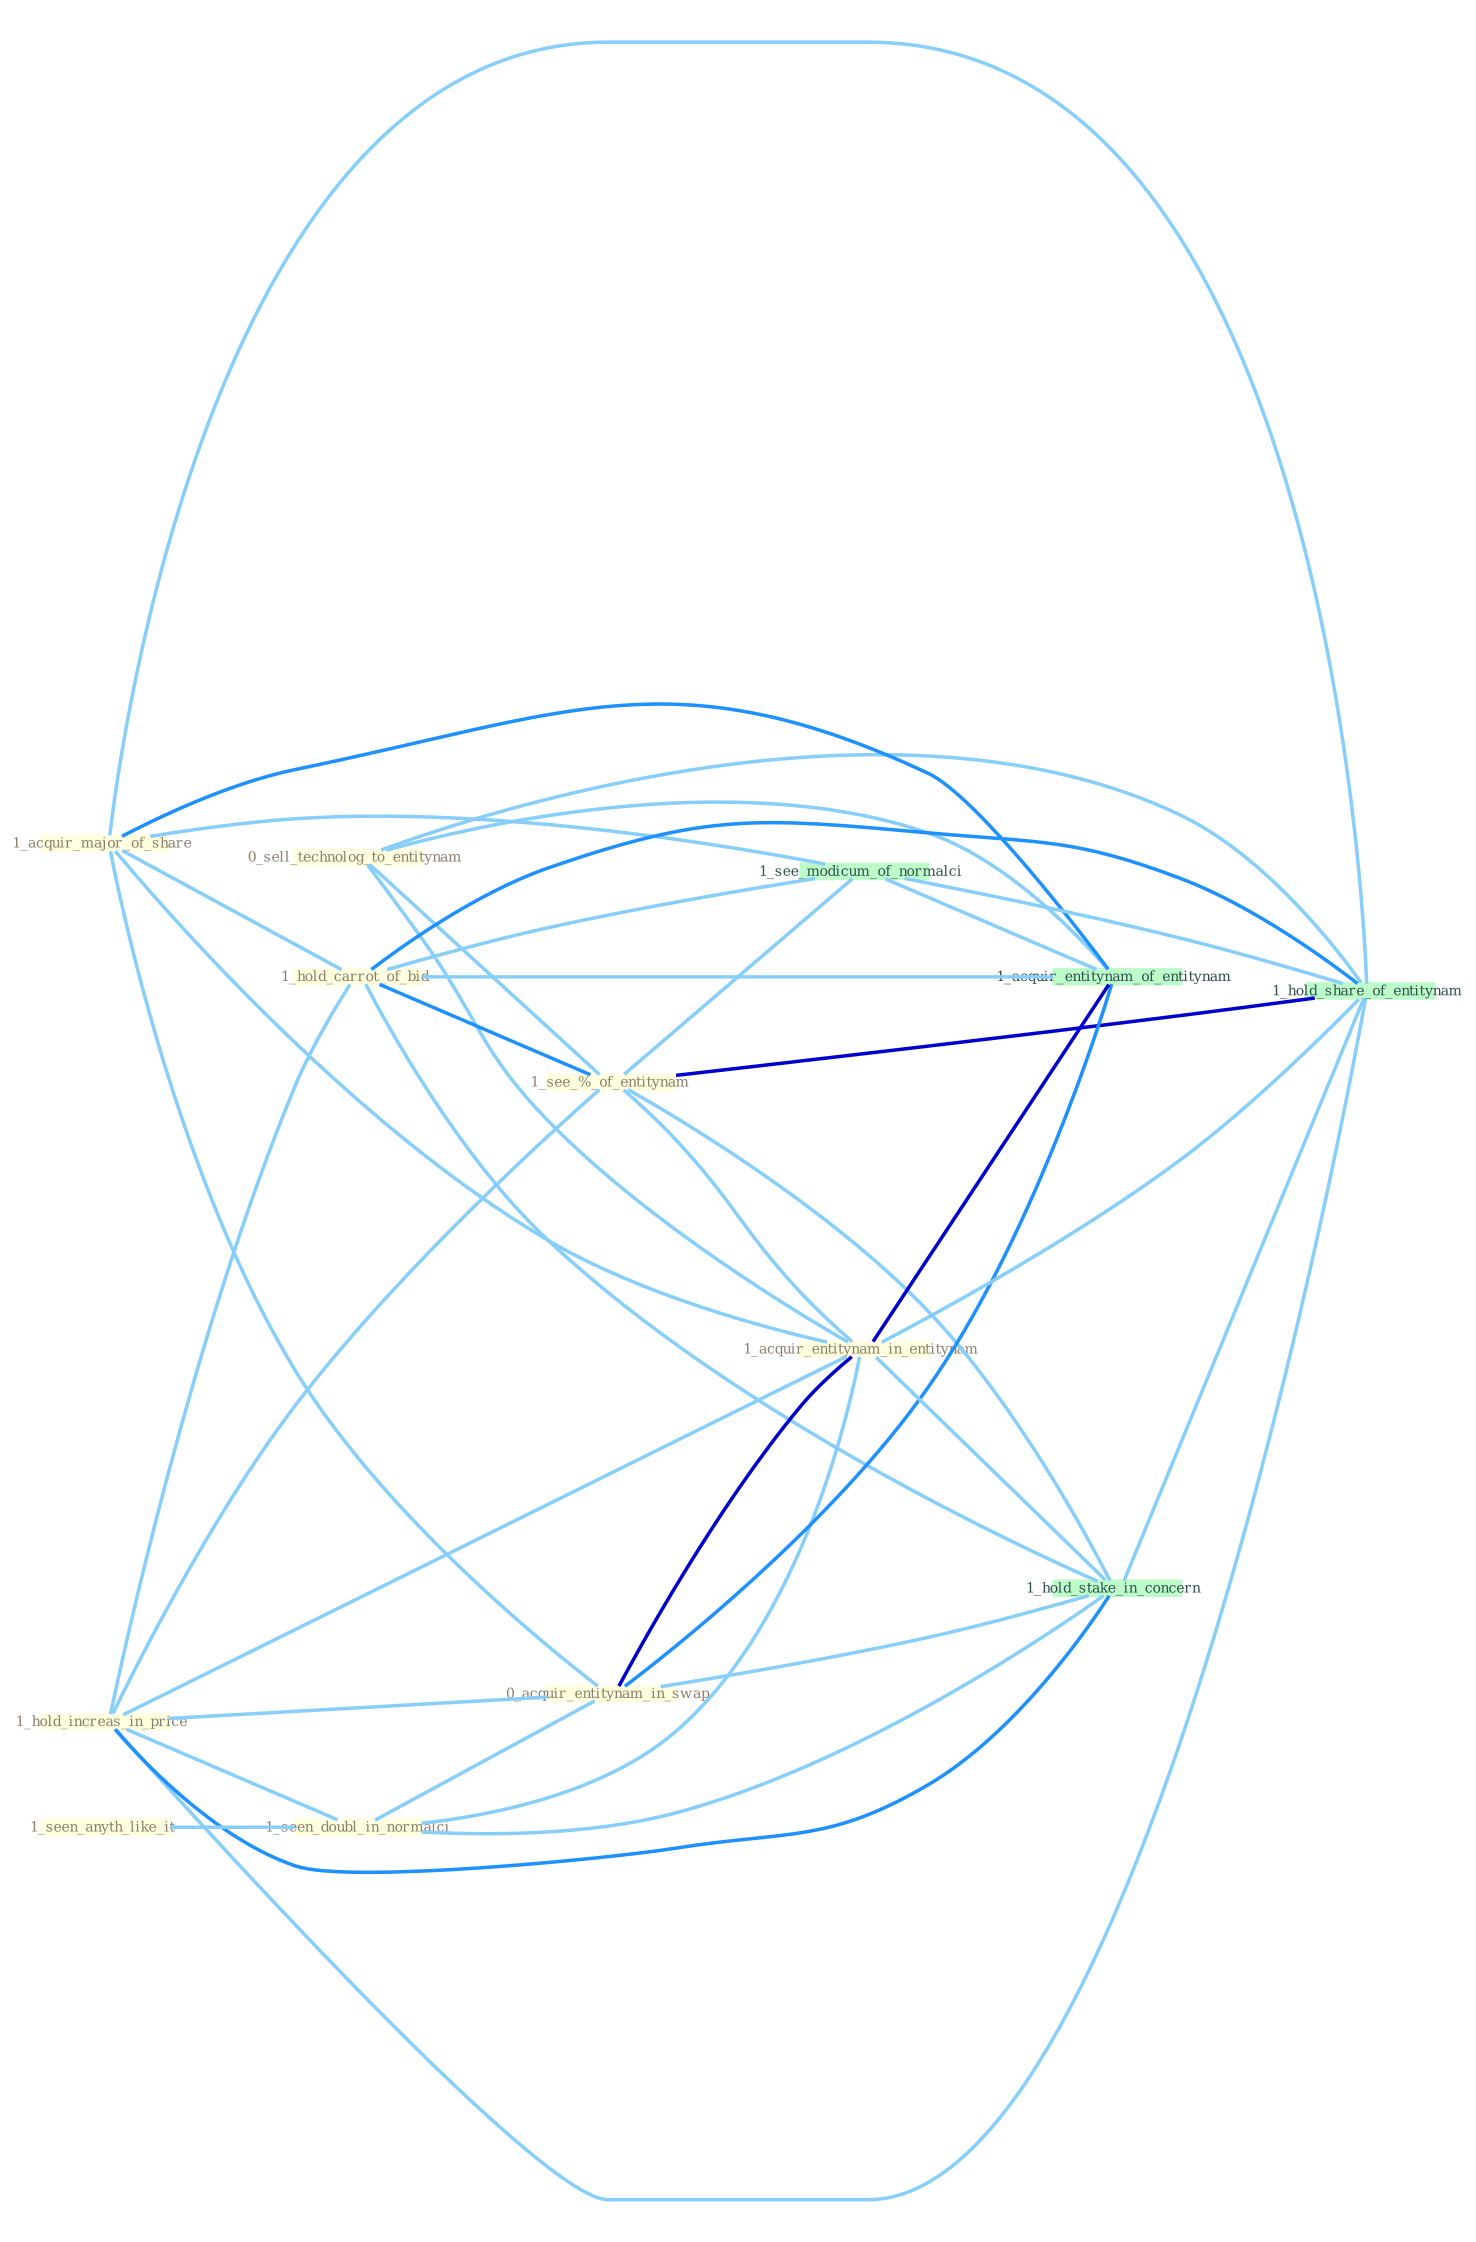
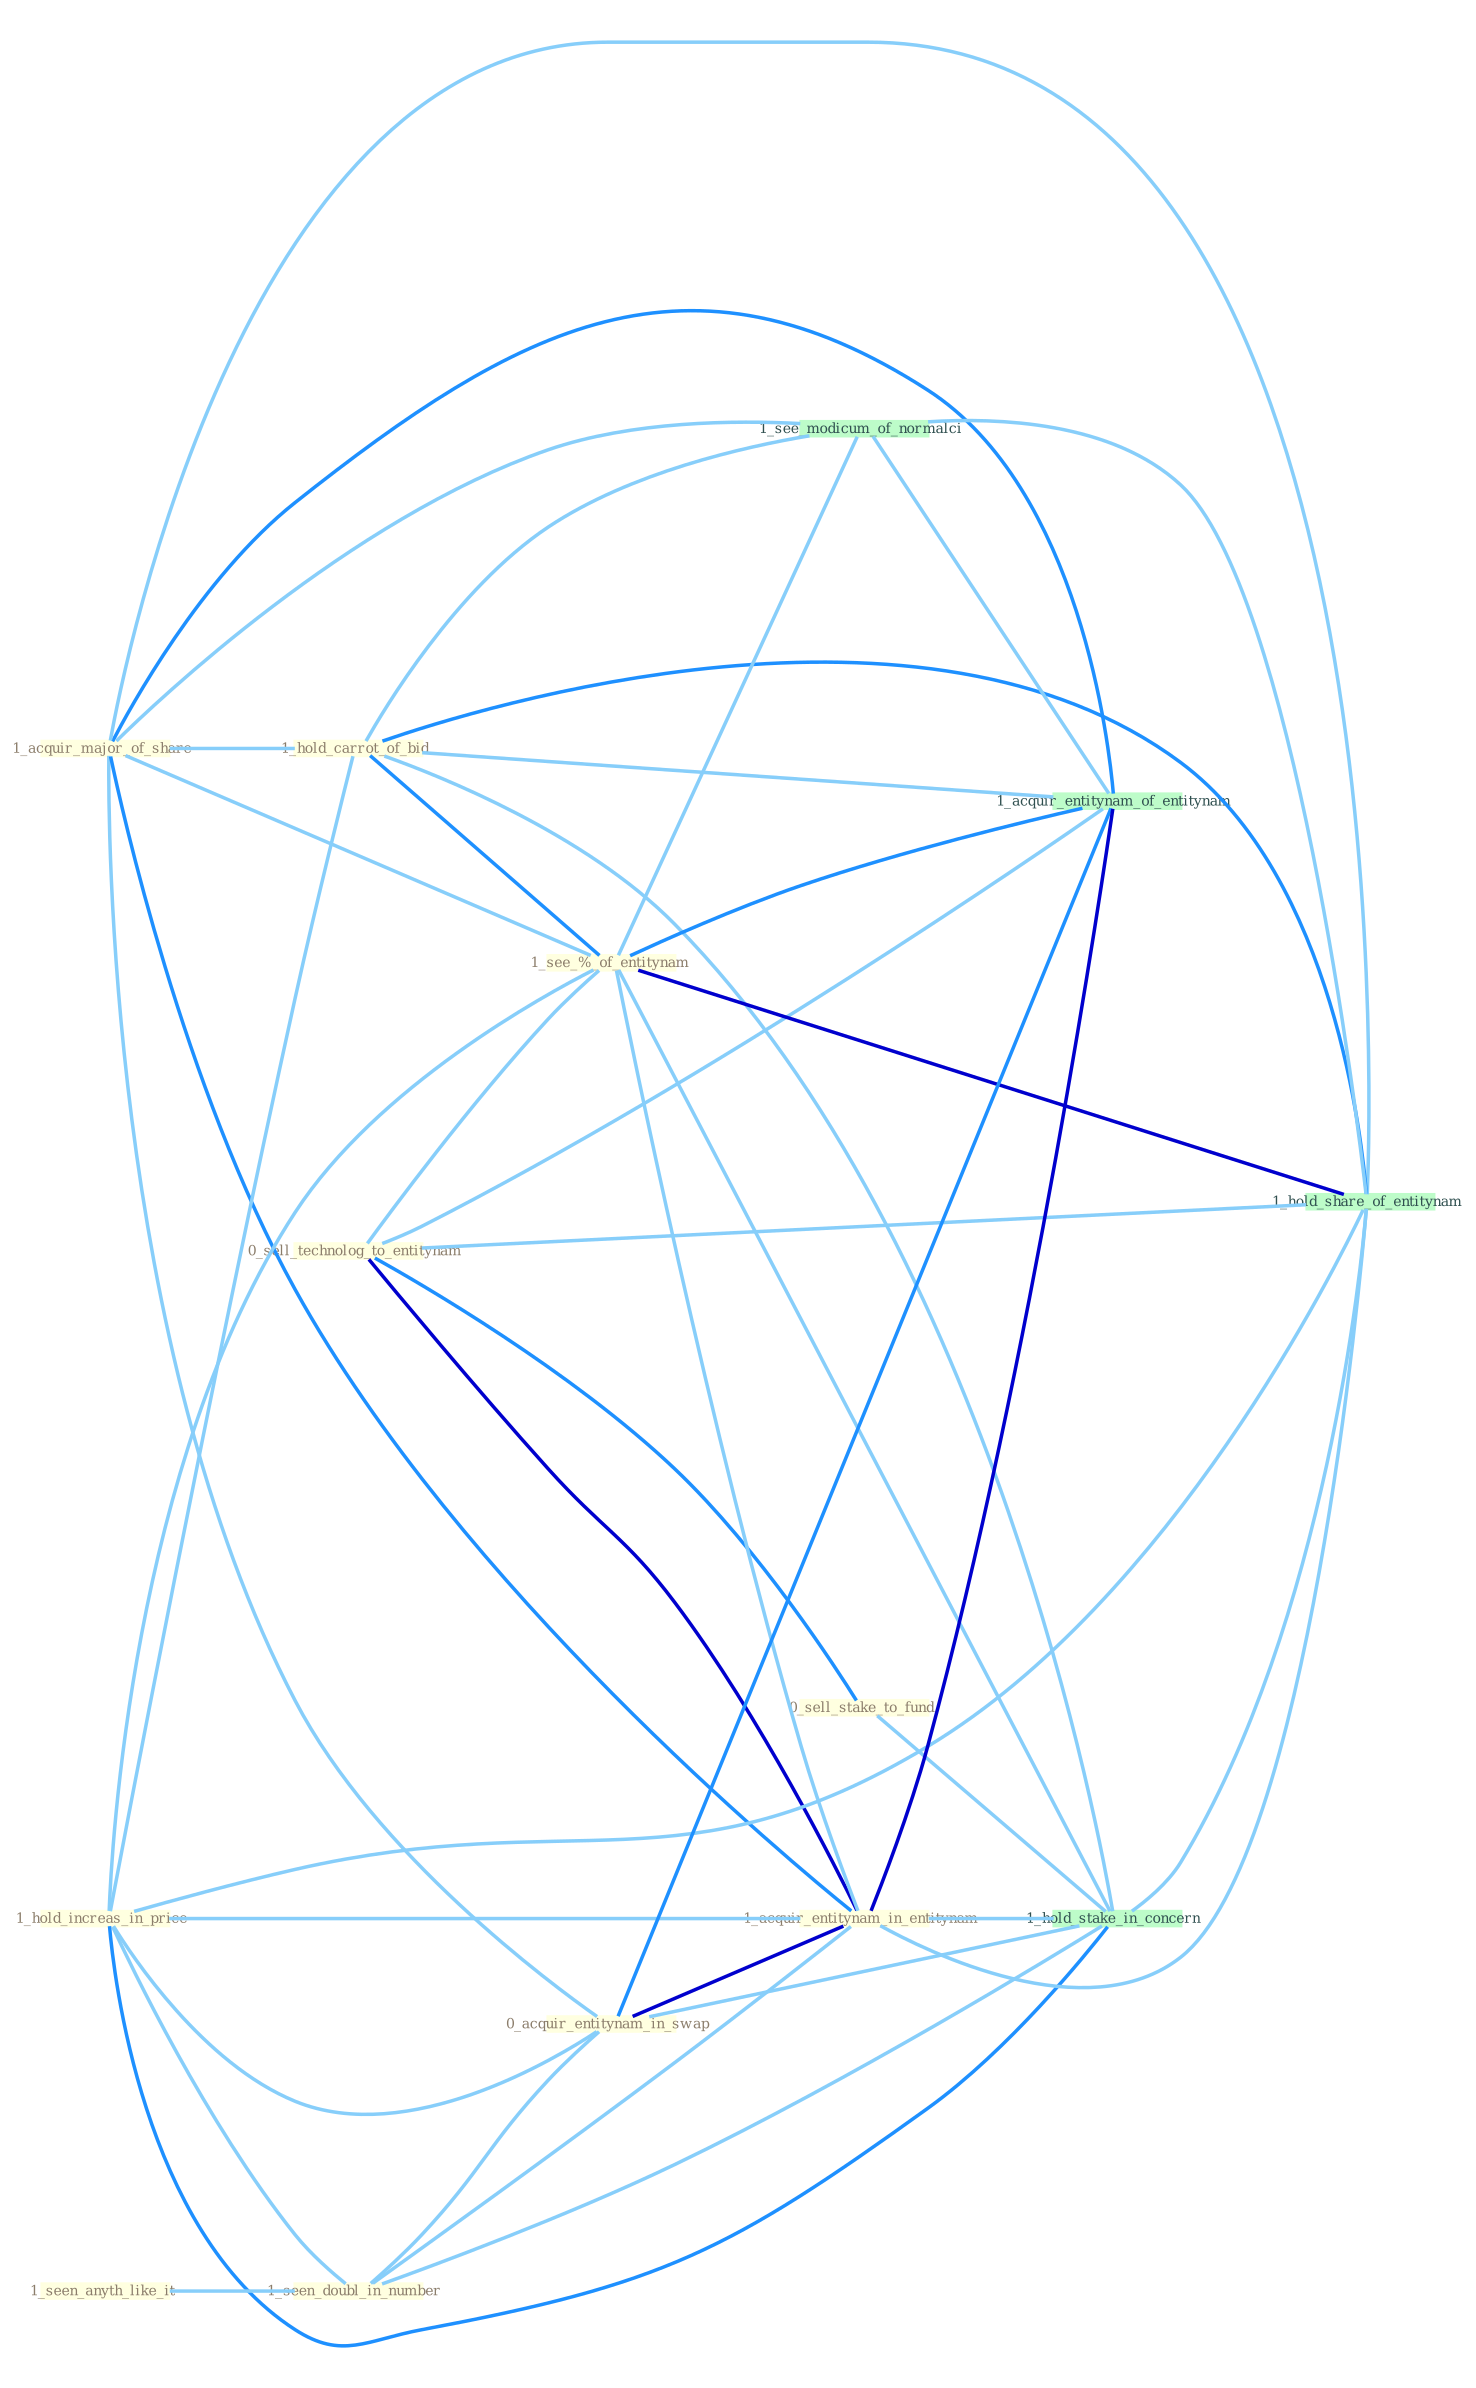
edge "1_acquir_major_of_share" -- "1_see_%_of_entitynam": added
edge "1_acquir_entitynam_of_entitynam" -- "1_see_%_of_entitynam": added
edge "0_sell_technolog_to_entitynam" -- "1_acquir_entitynam_in_entitynam": color #87cefa -> #0000cd
edge "1_acquir_major_of_share" -- "1_acquir_entitynam_in_entitynam": color #87cefa -> #1e90ff
node "0_sell_stake_to_fund": added
node "1_seen_doubl_in_normalci": label "1_seen_doubl_in_normalci" -> "1_seen_doubl_in_number"
